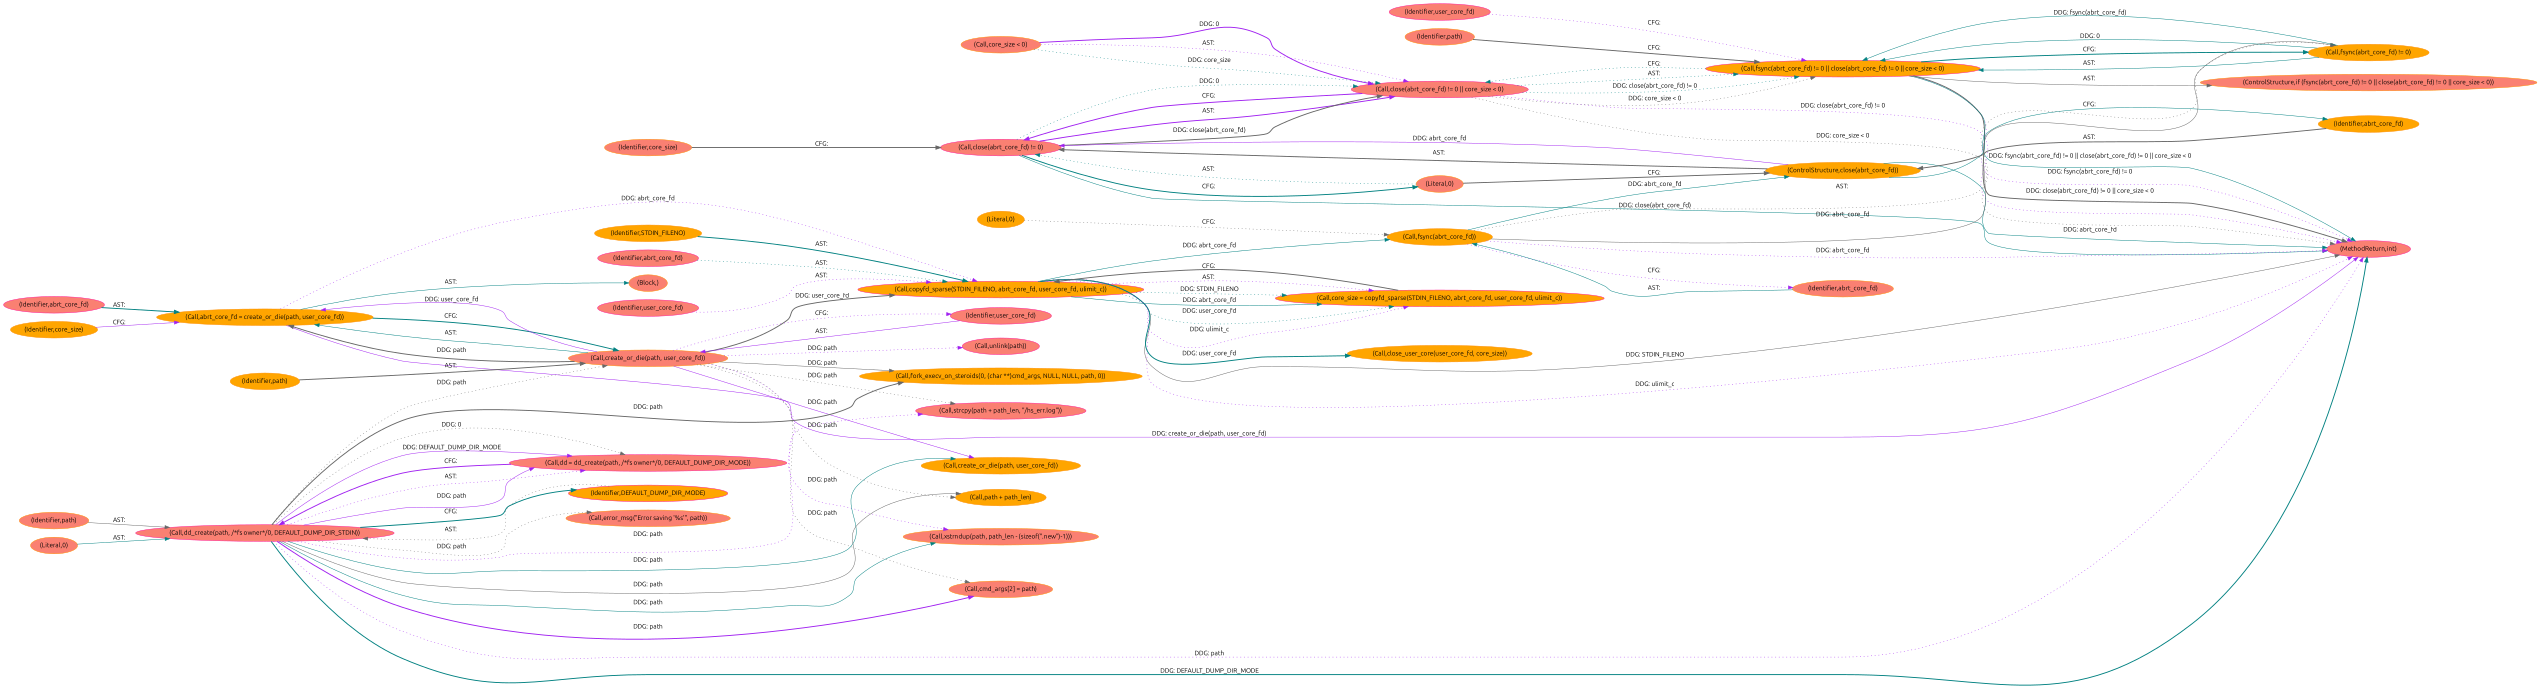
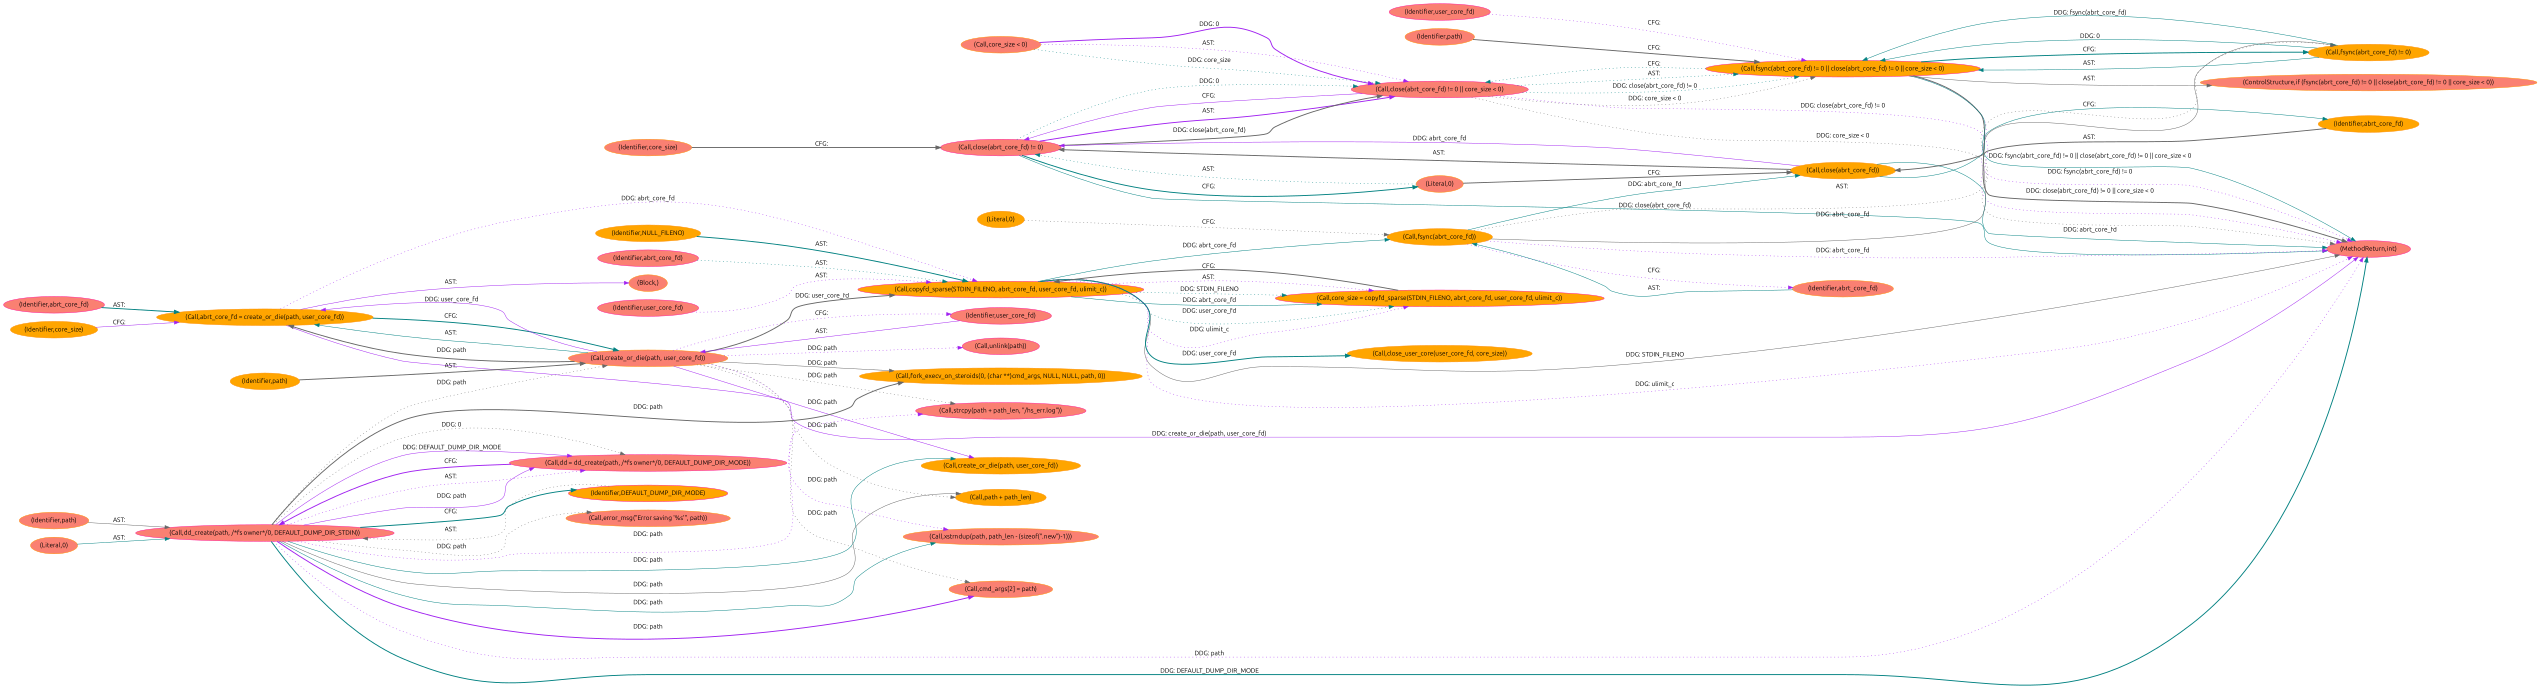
edge "(Call,close(abrt_core_fd) != 0 || core_size < 0)" -> "(Call,close(abrt_core_fd) != 0)": style bold -> solid
node "(ControlStructure,close(abrt_core_fd))": label "(ControlStructure,close(abrt_core_fd))" -> "(Call,close(abrt_core_fd))"
node "(Identifier,STDIN_FILENO)": label "(Identifier,STDIN_FILENO)" -> "(Identifier,NULL_FILENO)"
edge "(Call,abrt_core_fd = create_or_die(path, user_core_fd))" -> "(Block,)": color teal -> purple
